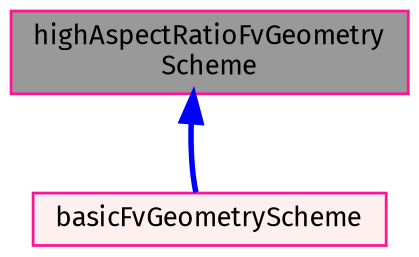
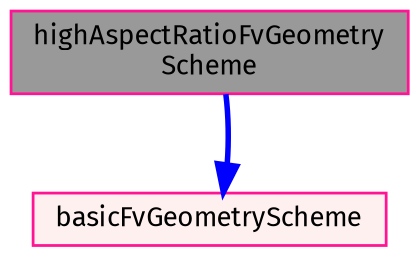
edge "basicFvGeometryScheme" -> "highAspectRatioFvGeometry Scheme": reversed
